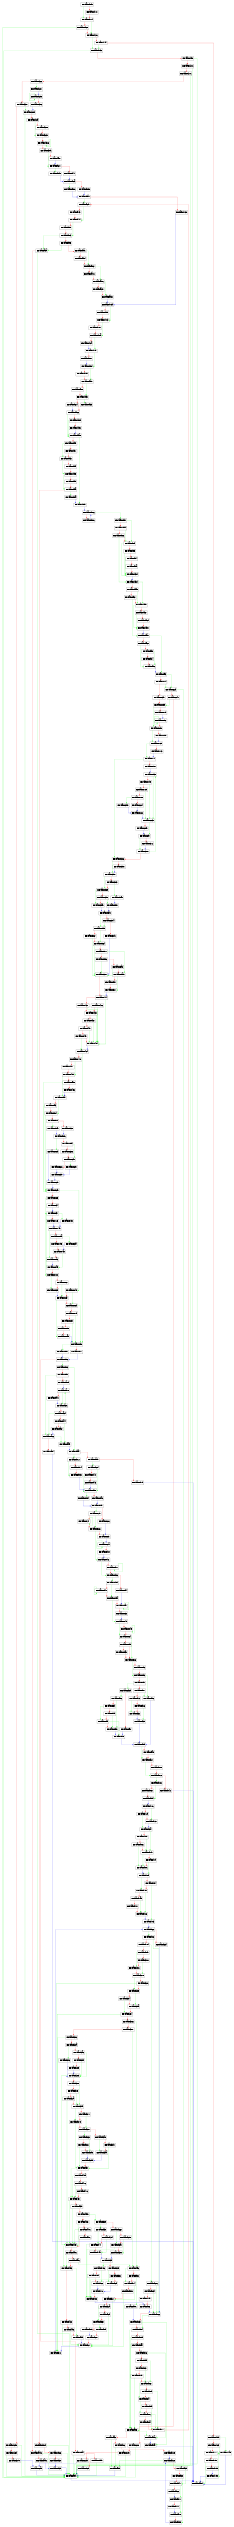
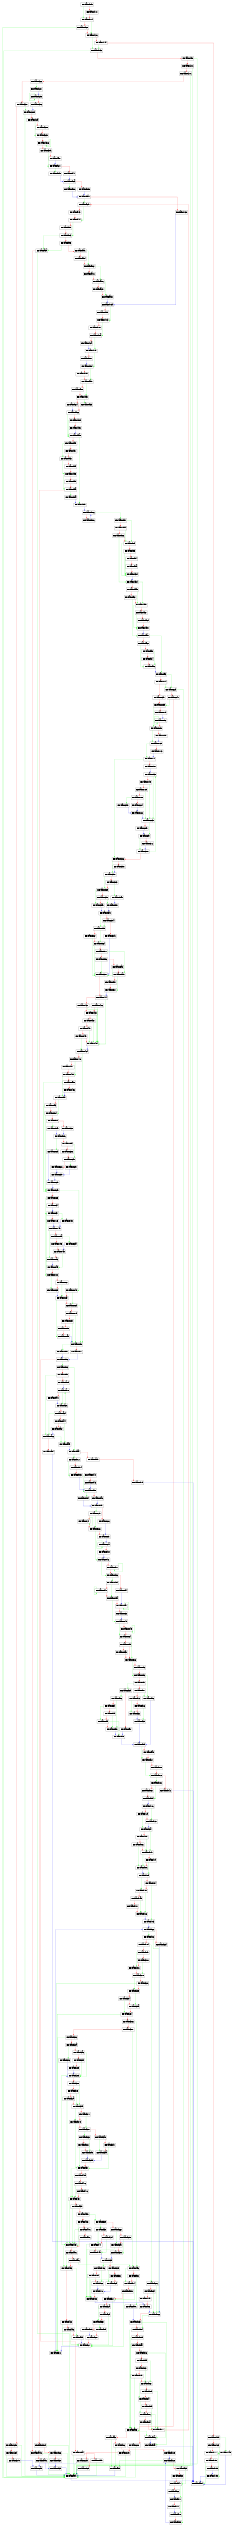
node "BB75a58eb2d": removed
